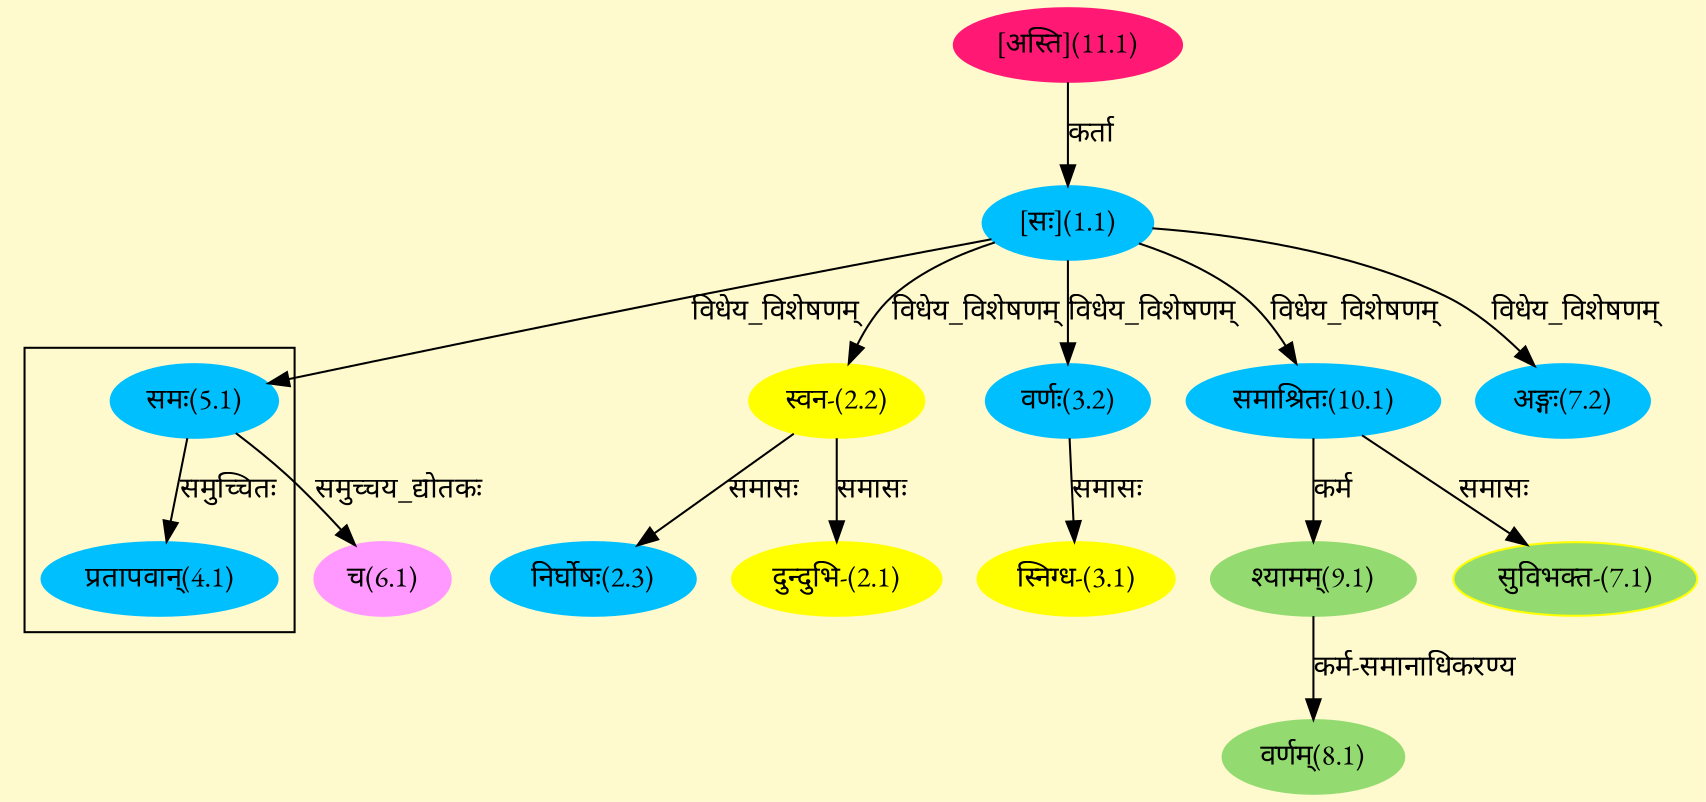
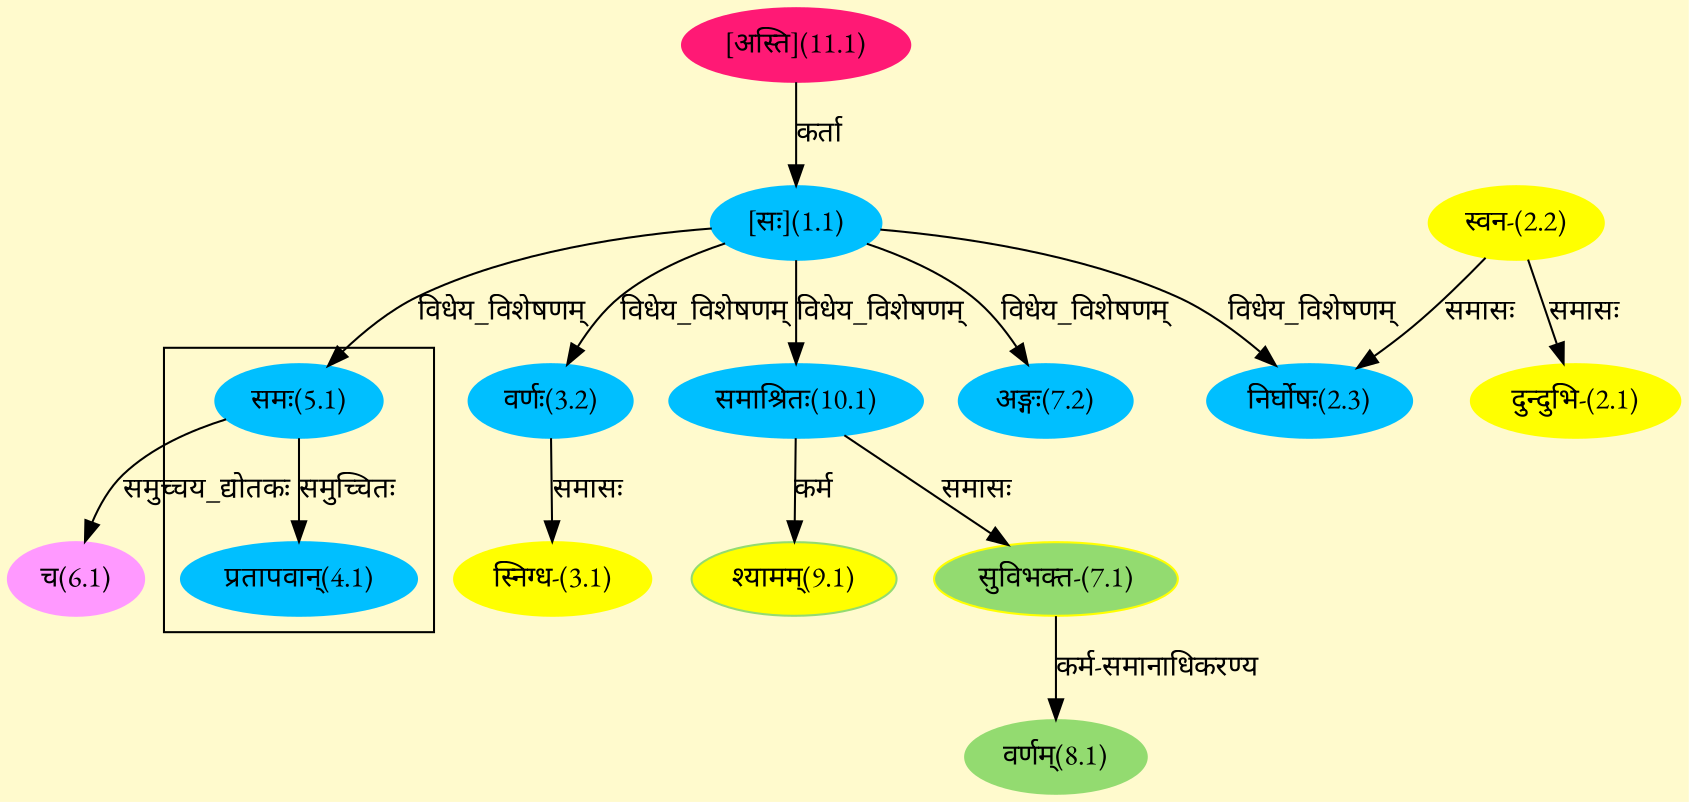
edge "[सः](1.1)" -> "स्वन-(2.2)": now "[सः](1.1)" -> "निर्घोषः(2.3)"
node "श्यामम्(9.1)": fillcolor #93db70 -> #ffff00
edge "श्यामम्(9.1)" -> "वर्णम्(8.1)": now "सुविभक्त-(7.1)" -> "वर्णम्(8.1)"
